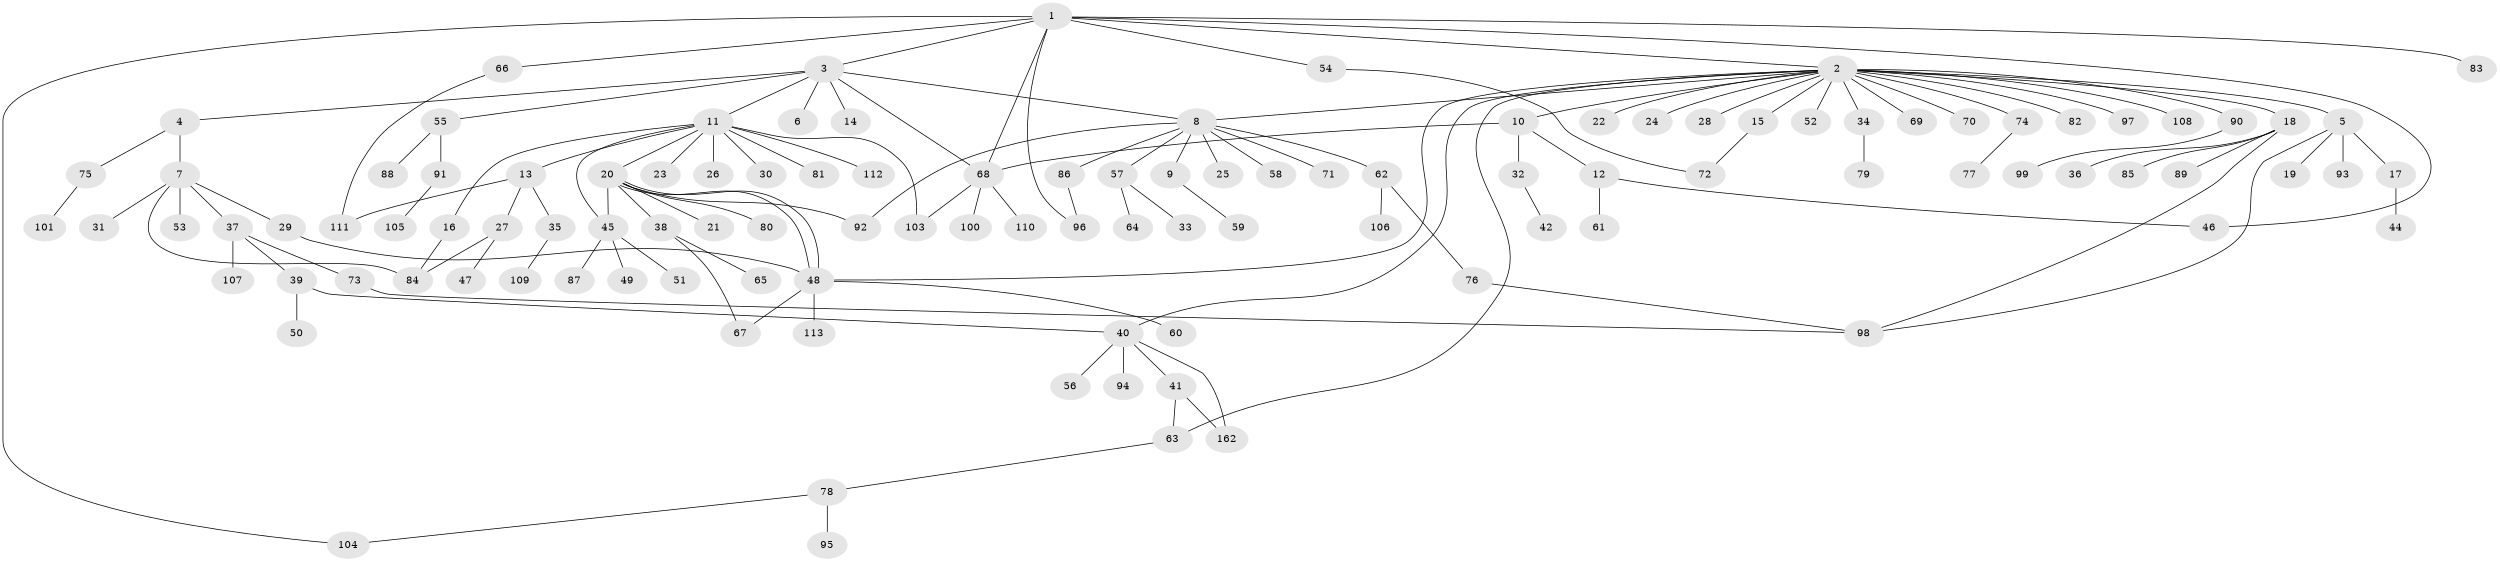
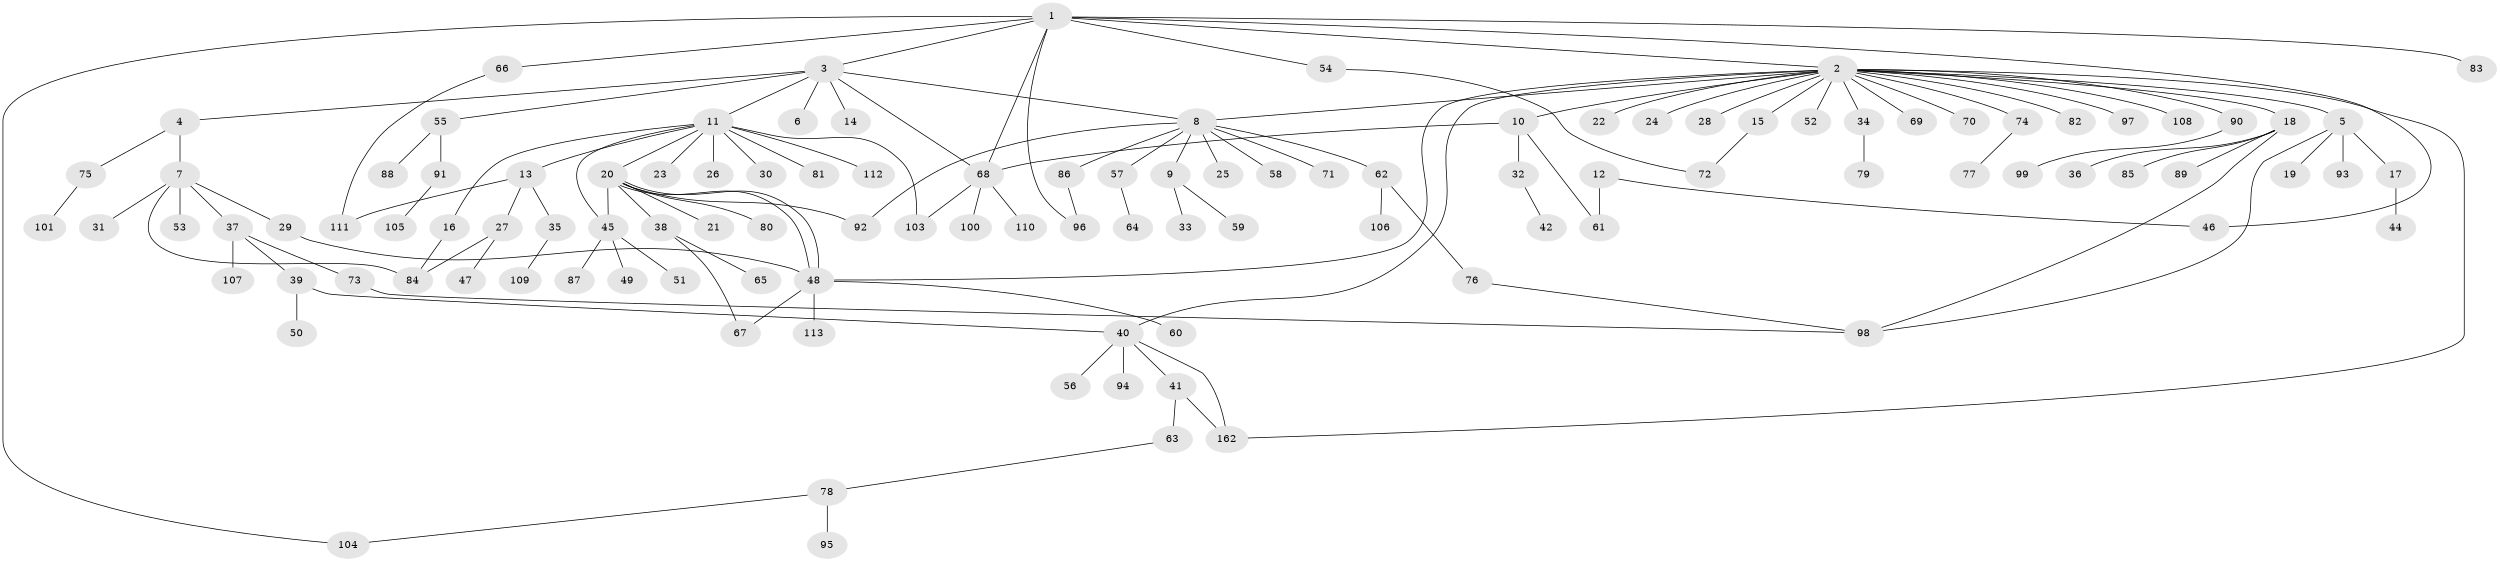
edge "10" -- "12": now "10" -- "61"
edge "57" -- "33": now "9" -- "33"
edge "2" -- "63": now "2" -- "162"
